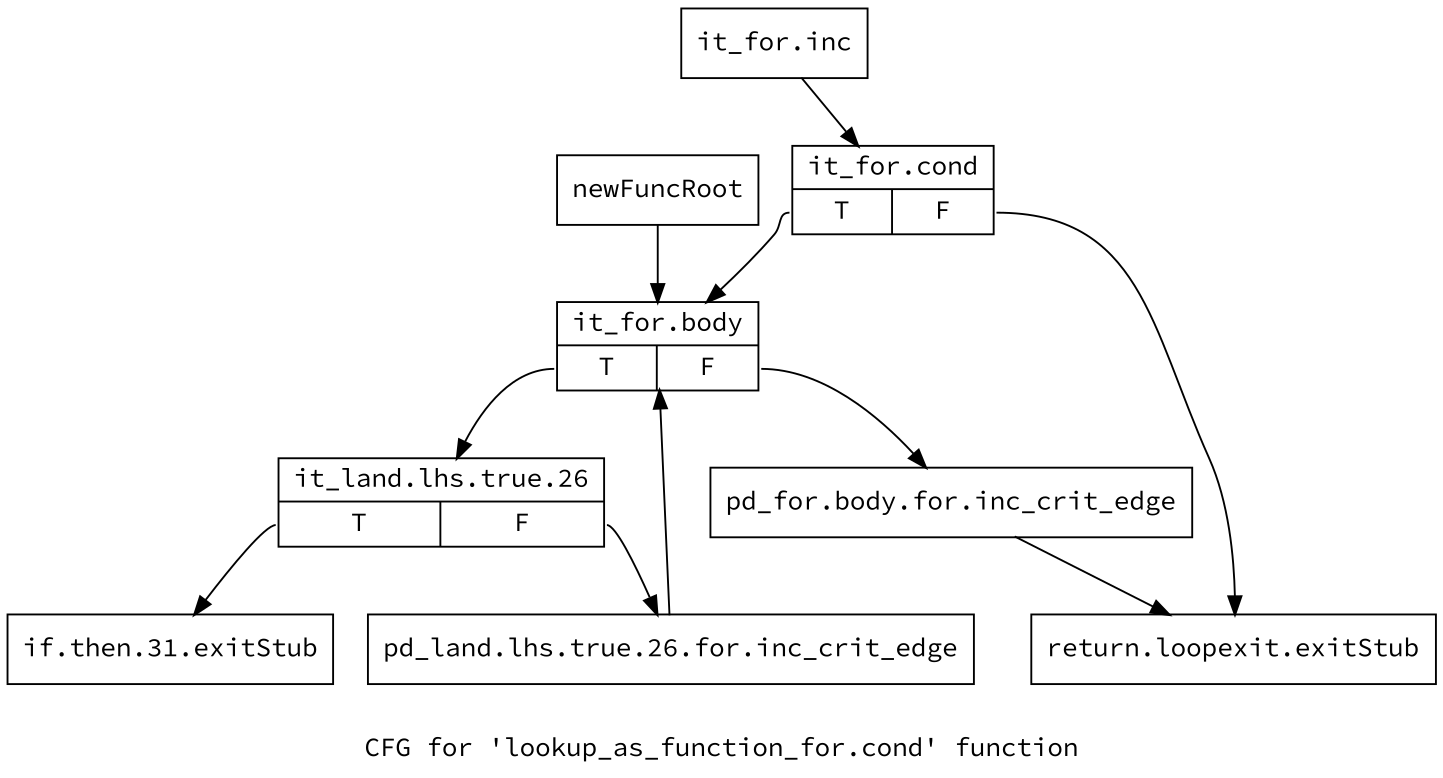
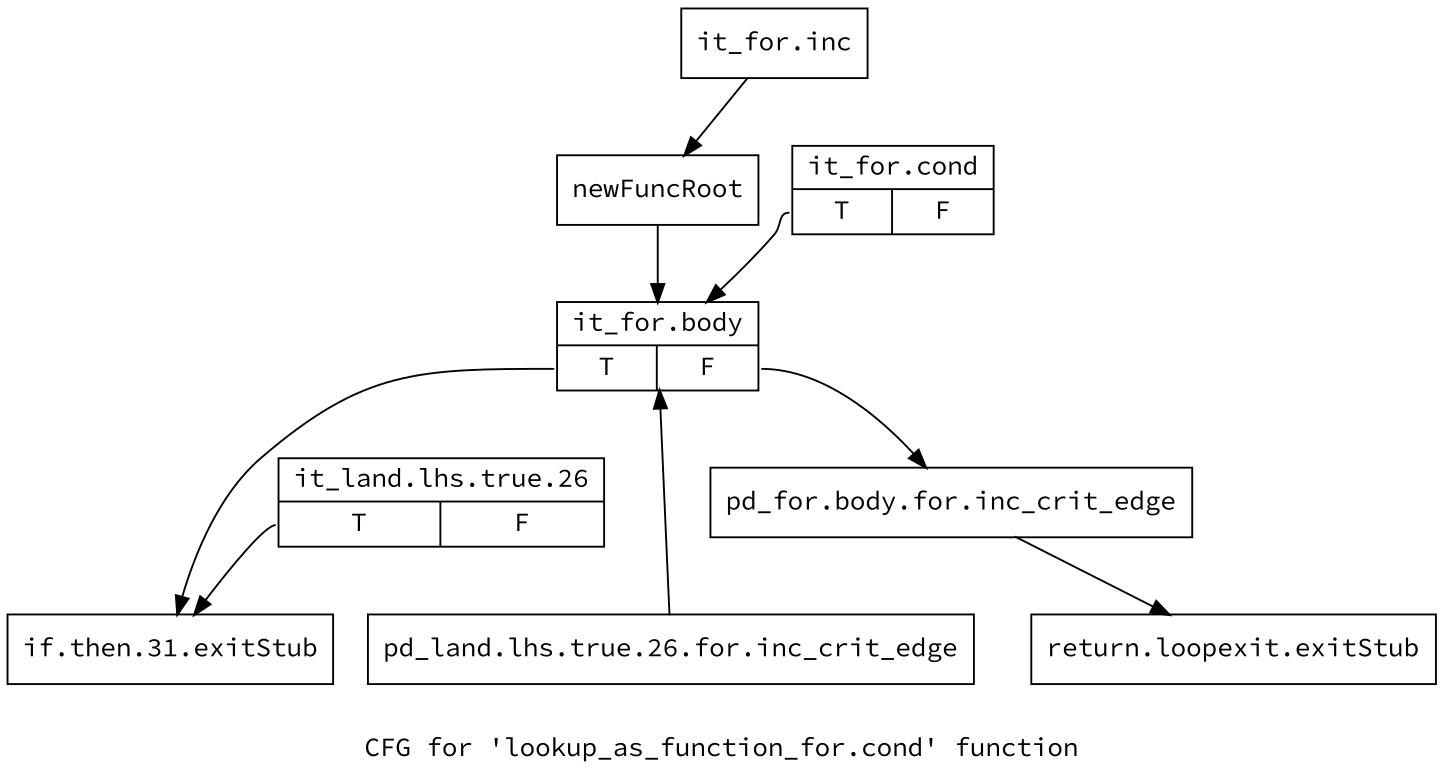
edge "it_for.inc" -> "it_for.cond": now "it_for.inc" -> "newFuncRoot"
edge "it_for.cond" -> "return.loopexit.exitStub": removed
edge "it_for.body" -> "it_land.lhs.true.26": now "it_for.body" -> "if.then.31.exitStub"
edge "it_land.lhs.true.26" -> "pd_land.lhs.true.26.for.inc_crit_edge": removed
